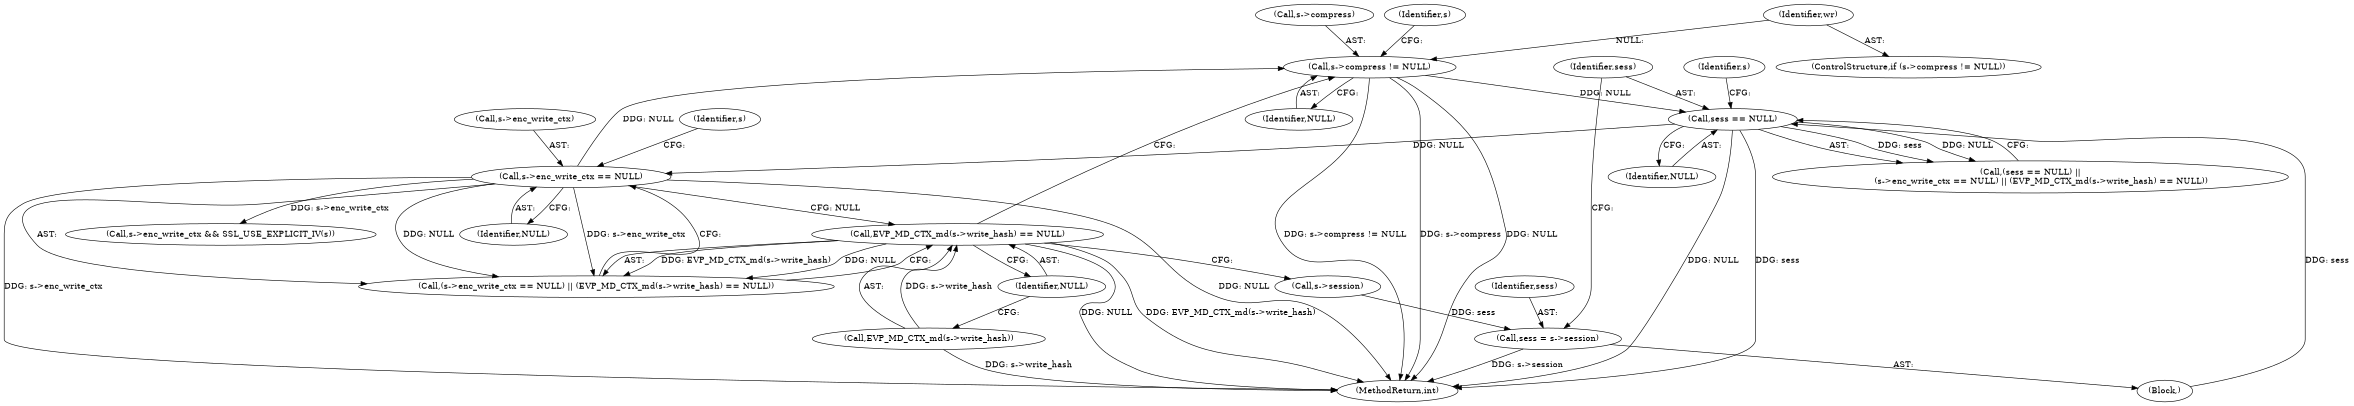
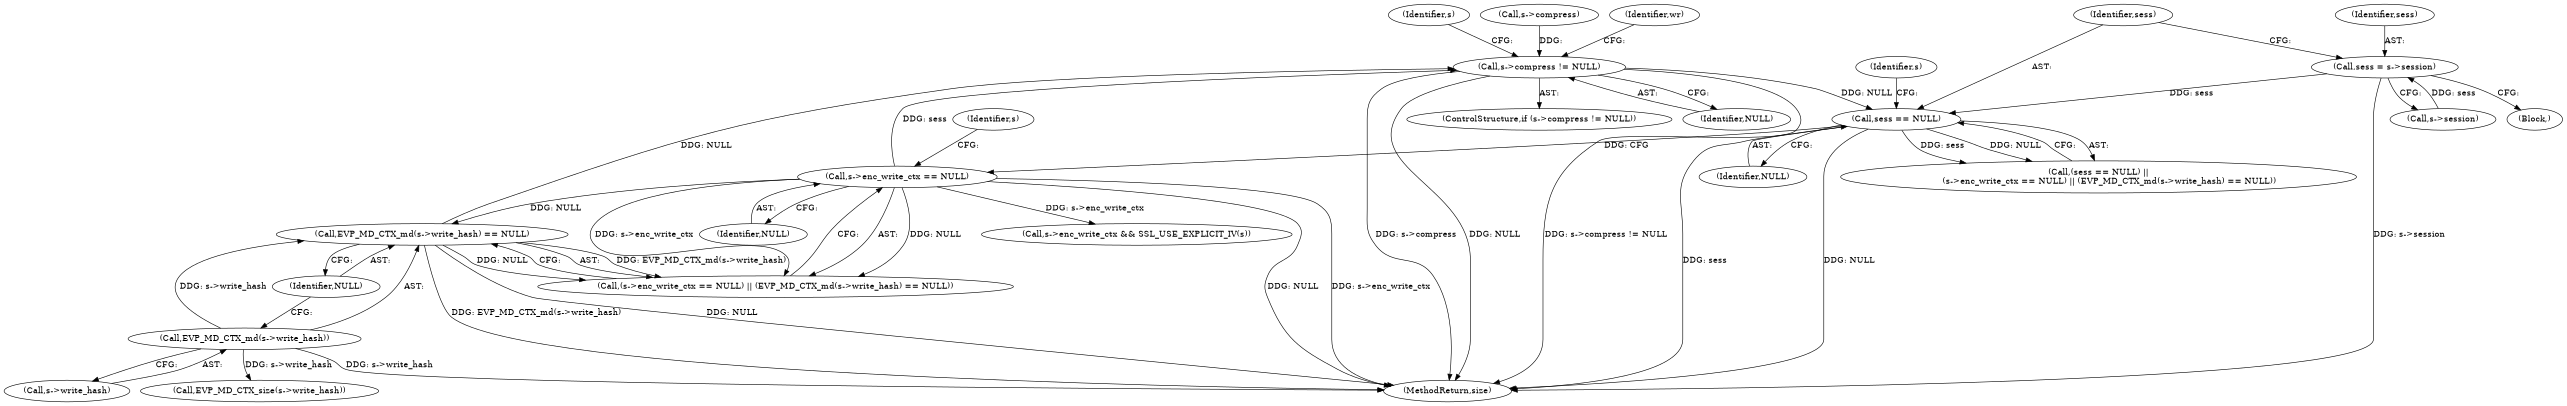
edge "(Identifier,wr)" -> "(ControlStructure,if (s->compress != NULL))": now "(Call,s->compress != NULL)" -> "(ControlStructure,if (s->compress != NULL))"
edge "(Call,s->compress)" -> "(Call,s->compress != NULL)": label "AST: " -> "DDG: "
edge "(Identifier,wr)" -> "(Call,s->compress != NULL)": label "NULL: " -> "CFG: "
node "(Call,s->enc_write_ctx)": removed
edge "(Call,s->enc_write_ctx == NULL)" -> "(Call,s->compress != NULL)": label "DDG: NULL" -> "DDG: sess"
edge "(Block,)" -> "(Call,sess == NULL)": now "(Call,sess = s->session)" -> "(Call,sess == NULL)"
edge "(Call,EVP_MD_CTX_md(s->write_hash) == NULL)" -> "(Call,s->compress != NULL)": label "CFG: " -> "DDG: NULL"
edge "(Call,sess == NULL)" -> "(Call,s->enc_write_ctx == NULL)": label "DDG: NULL" -> "DDG: CFG"
edge "(Call,s->enc_write_ctx == NULL)" -> "(Call,EVP_MD_CTX_md(s->write_hash) == NULL)": label "CFG: NULL" -> "DDG: NULL"
edge "(Call,EVP_MD_CTX_md(s->write_hash) == NULL)" -> "(Call,s->session)": now "(Call,sess = s->session)" -> "(Call,s->session)"
edge "(Call,sess = s->session)" -> "(Block,)": label "AST: " -> "CFG: "
node "(Call,s->write_hash)": added
node "(Call,EVP_MD_CTX_size(s->write_hash))": added
node "(MethodReturn,int)": label "(MethodReturn,int)" -> "(MethodReturn,size)"
